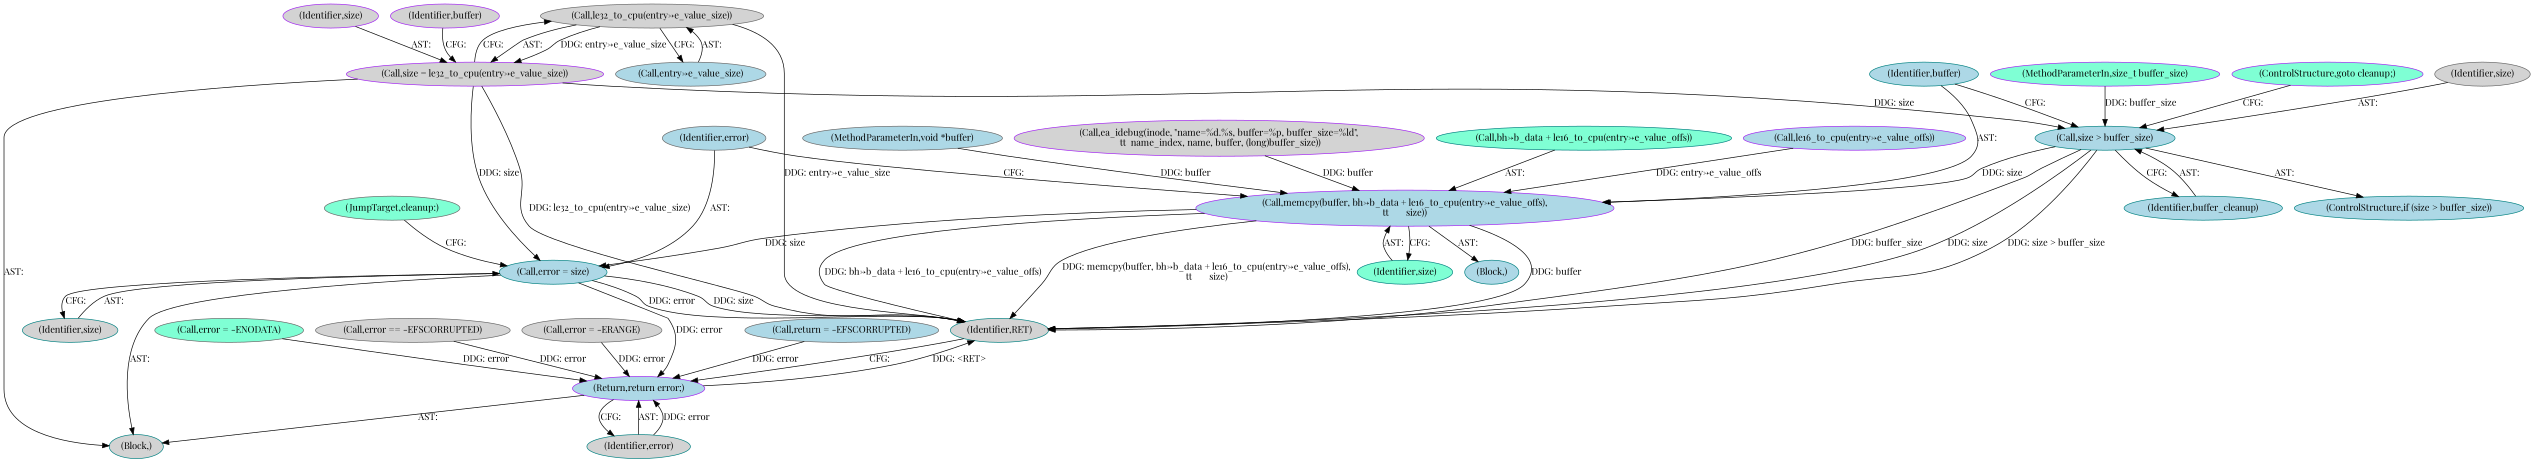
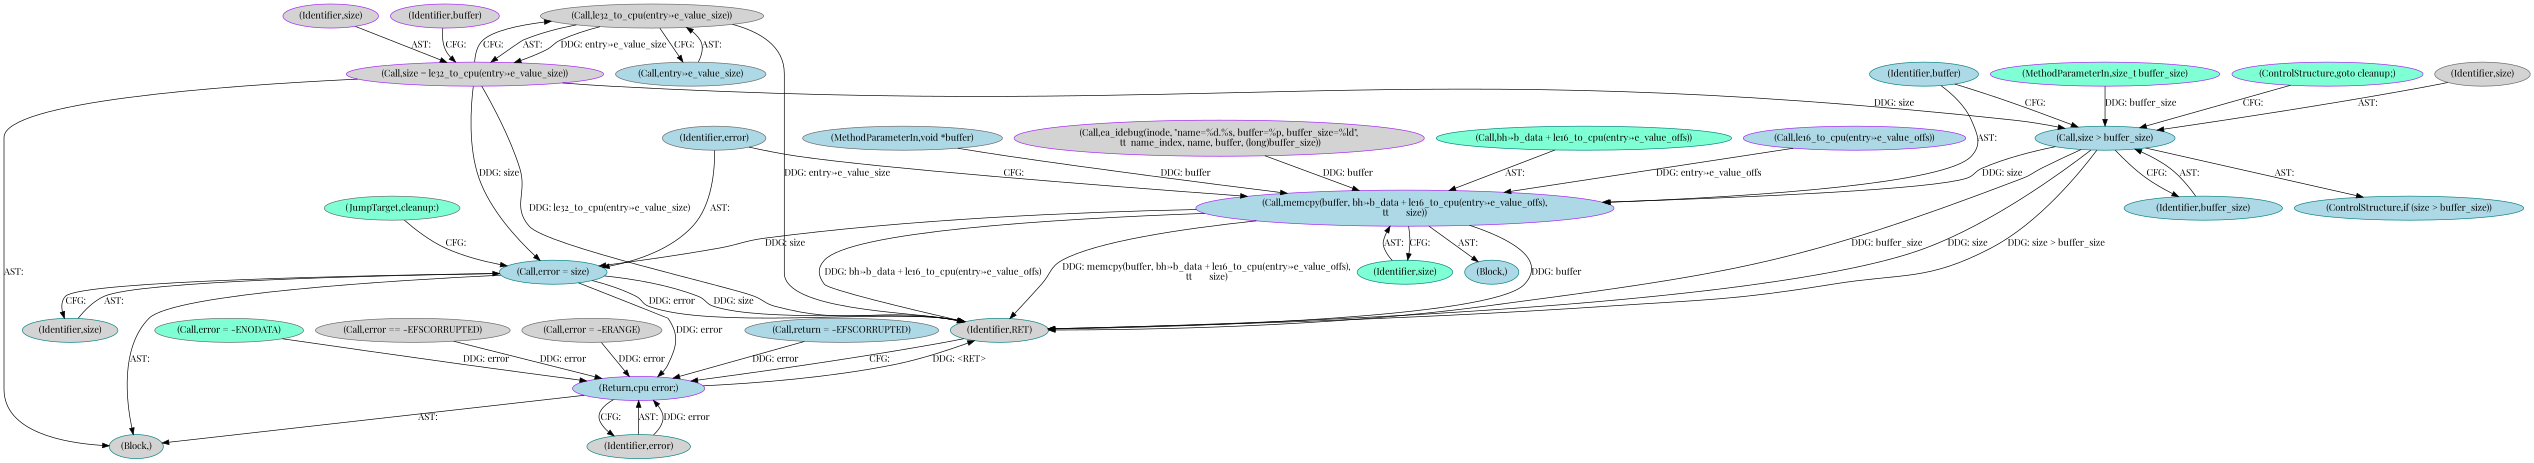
node "(Identifier,buffer_cleanup)": label "(Identifier,buffer_cleanup)" -> "(Identifier,buffer_size)"
node "(Return,return error;)": label "(Return,return error;)" -> "(Return,cpu error;)"
